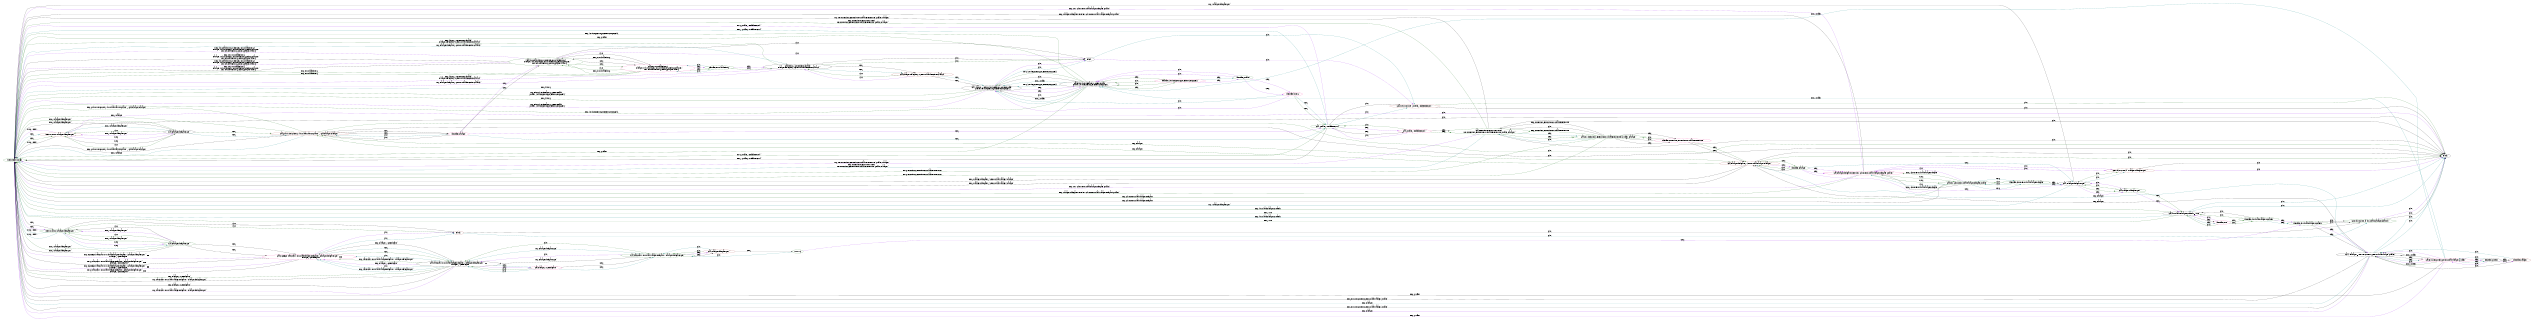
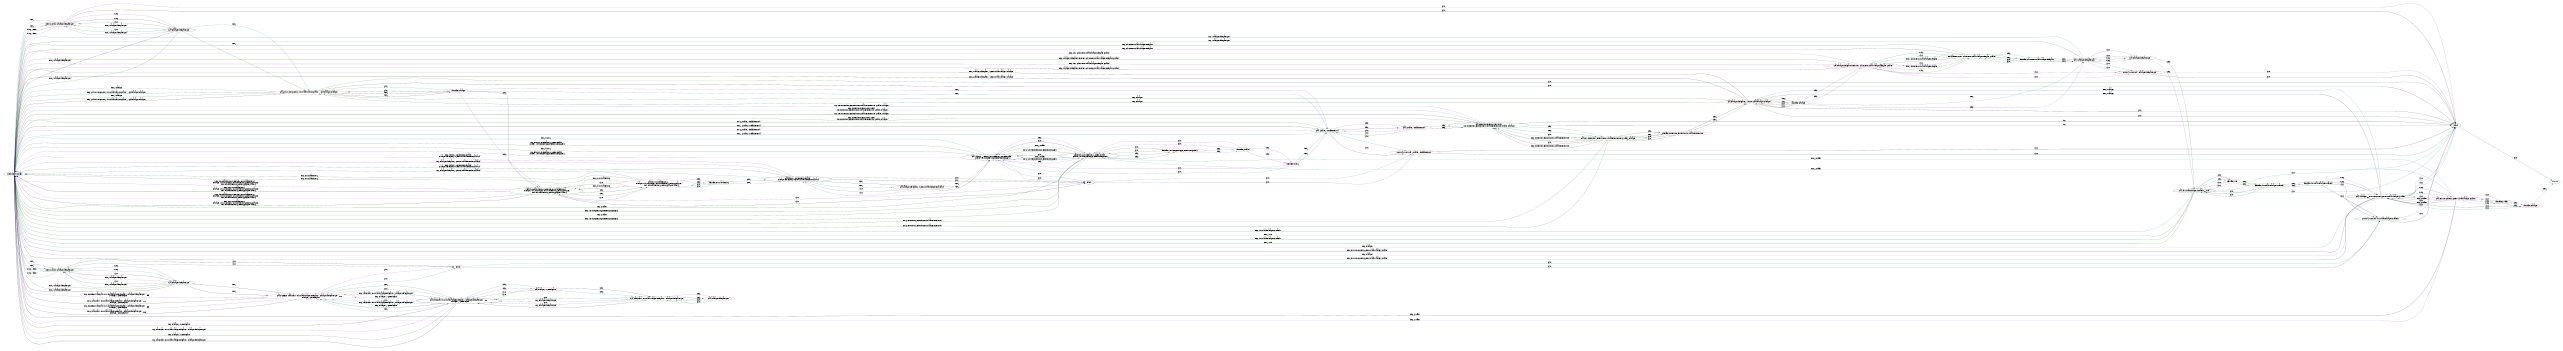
node "1000100": added
node "(Call,new ChromeDownloadManagerDelegate(profile_))": label "(Call,new ChromeDownloadManagerDelegate(profile_))" -> "(MethodReturn,new ChromeDownloadManagerDelegate(profile_))"
node "1000113": removed
